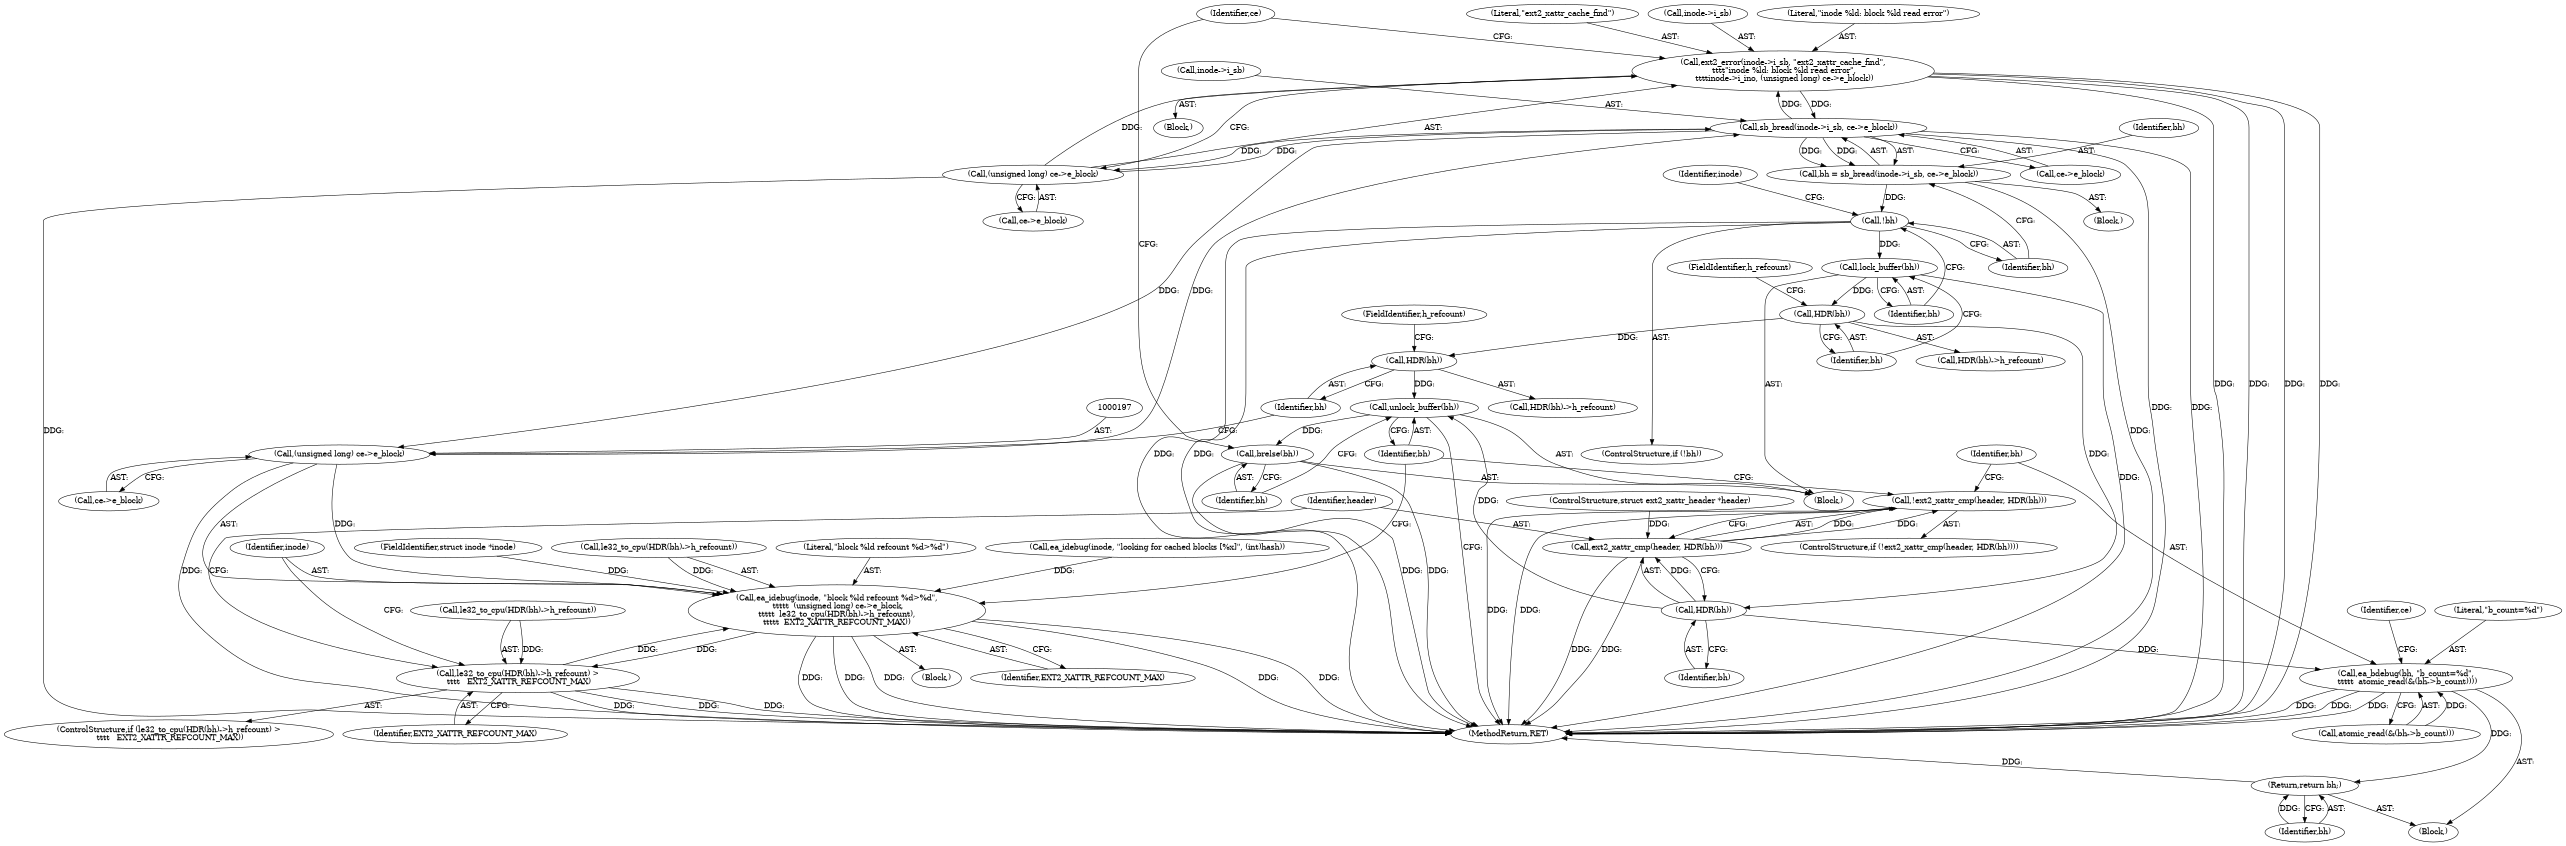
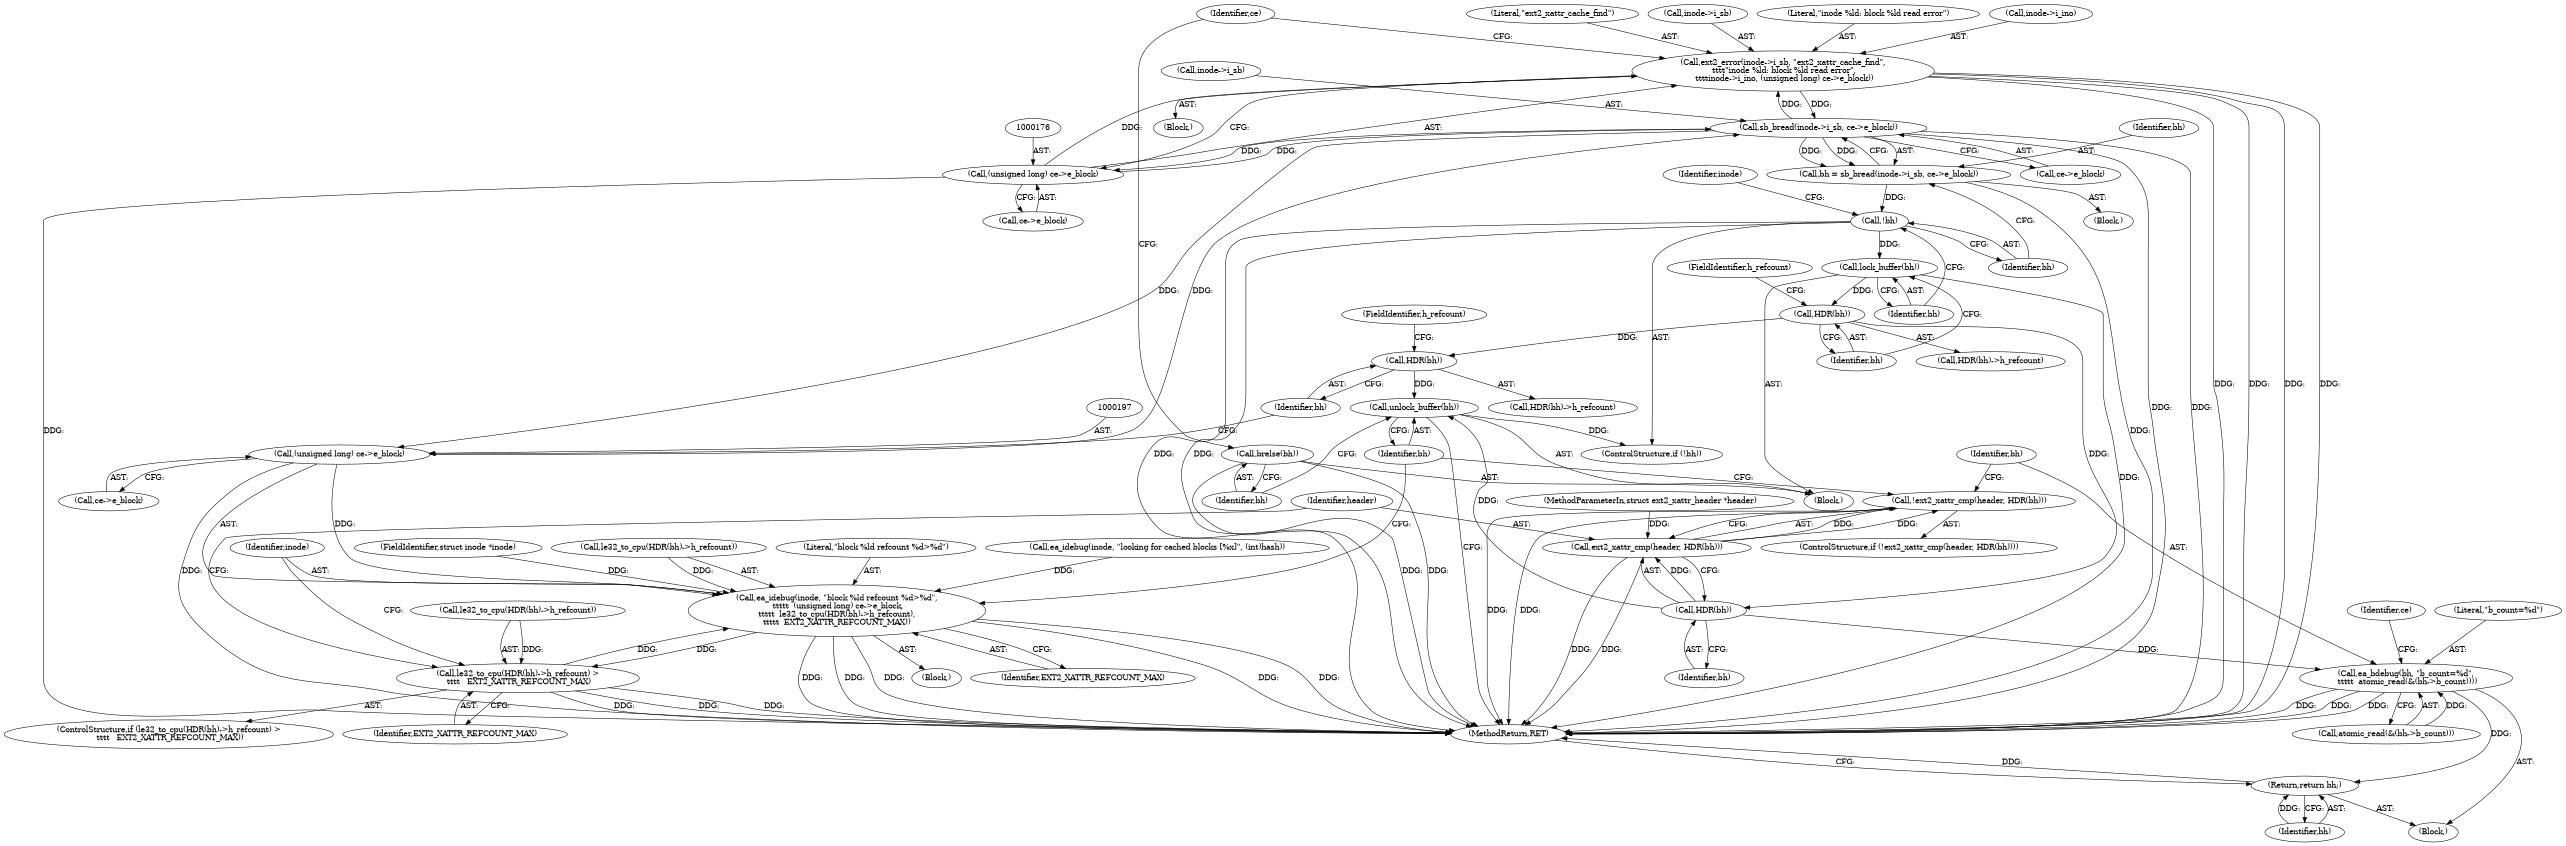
node "(Call,inode->i_ino)": added
node "1000176": added
edge "(Call,bh = sb_bread(inode->i_sb, ce->e_block))" -> "(Call,sb_bread(inode->i_sb, ce->e_block))": label "AST: " -> "CFG: "
edge "(Call,unlock_buffer(bh))" -> "(Call,brelse(bh))": now "(Call,unlock_buffer(bh))" -> "(ControlStructure,if (!bh))"
node "(ControlStructure,struct ext2_xattr_header *header)": label "(ControlStructure,struct ext2_xattr_header *header)" -> "(MethodParameterIn,struct ext2_xattr_header *header)"
edge "(MethodReturn,RET)" -> "(Return,return bh;)": added, label "CFG:"
